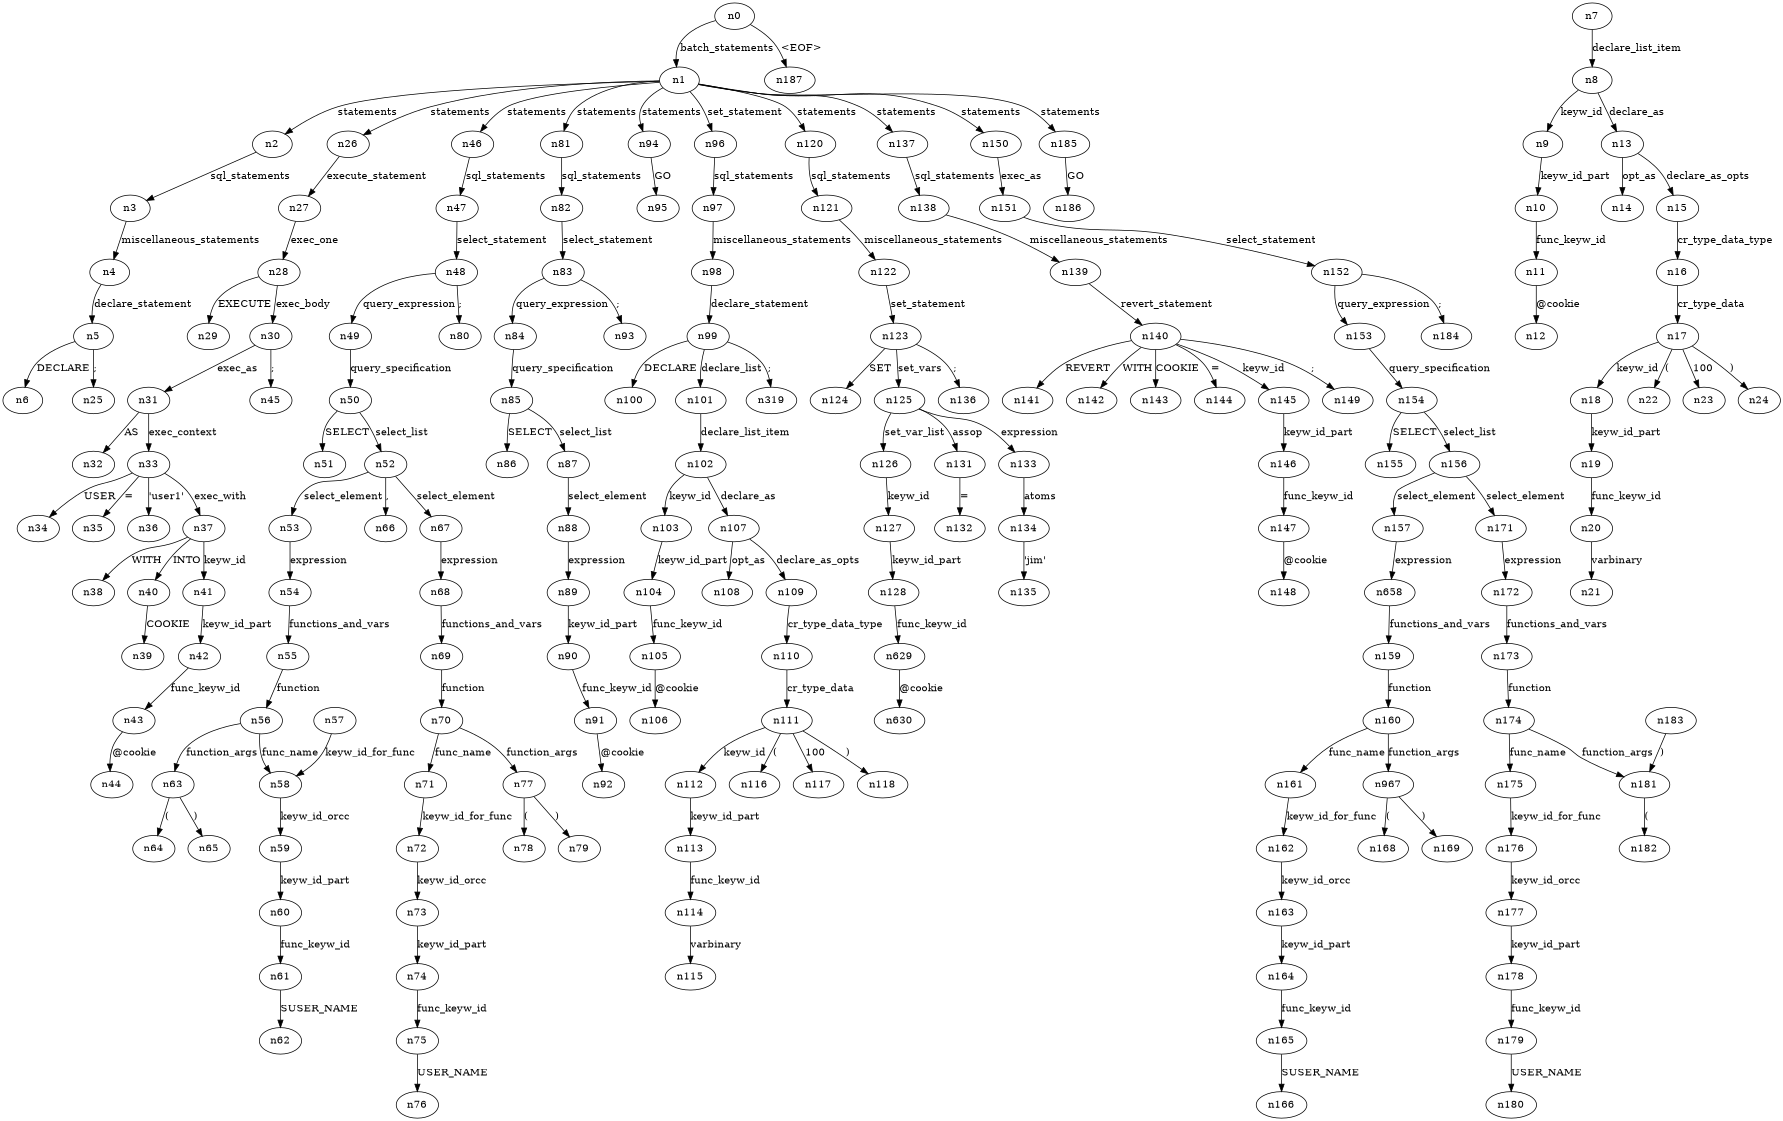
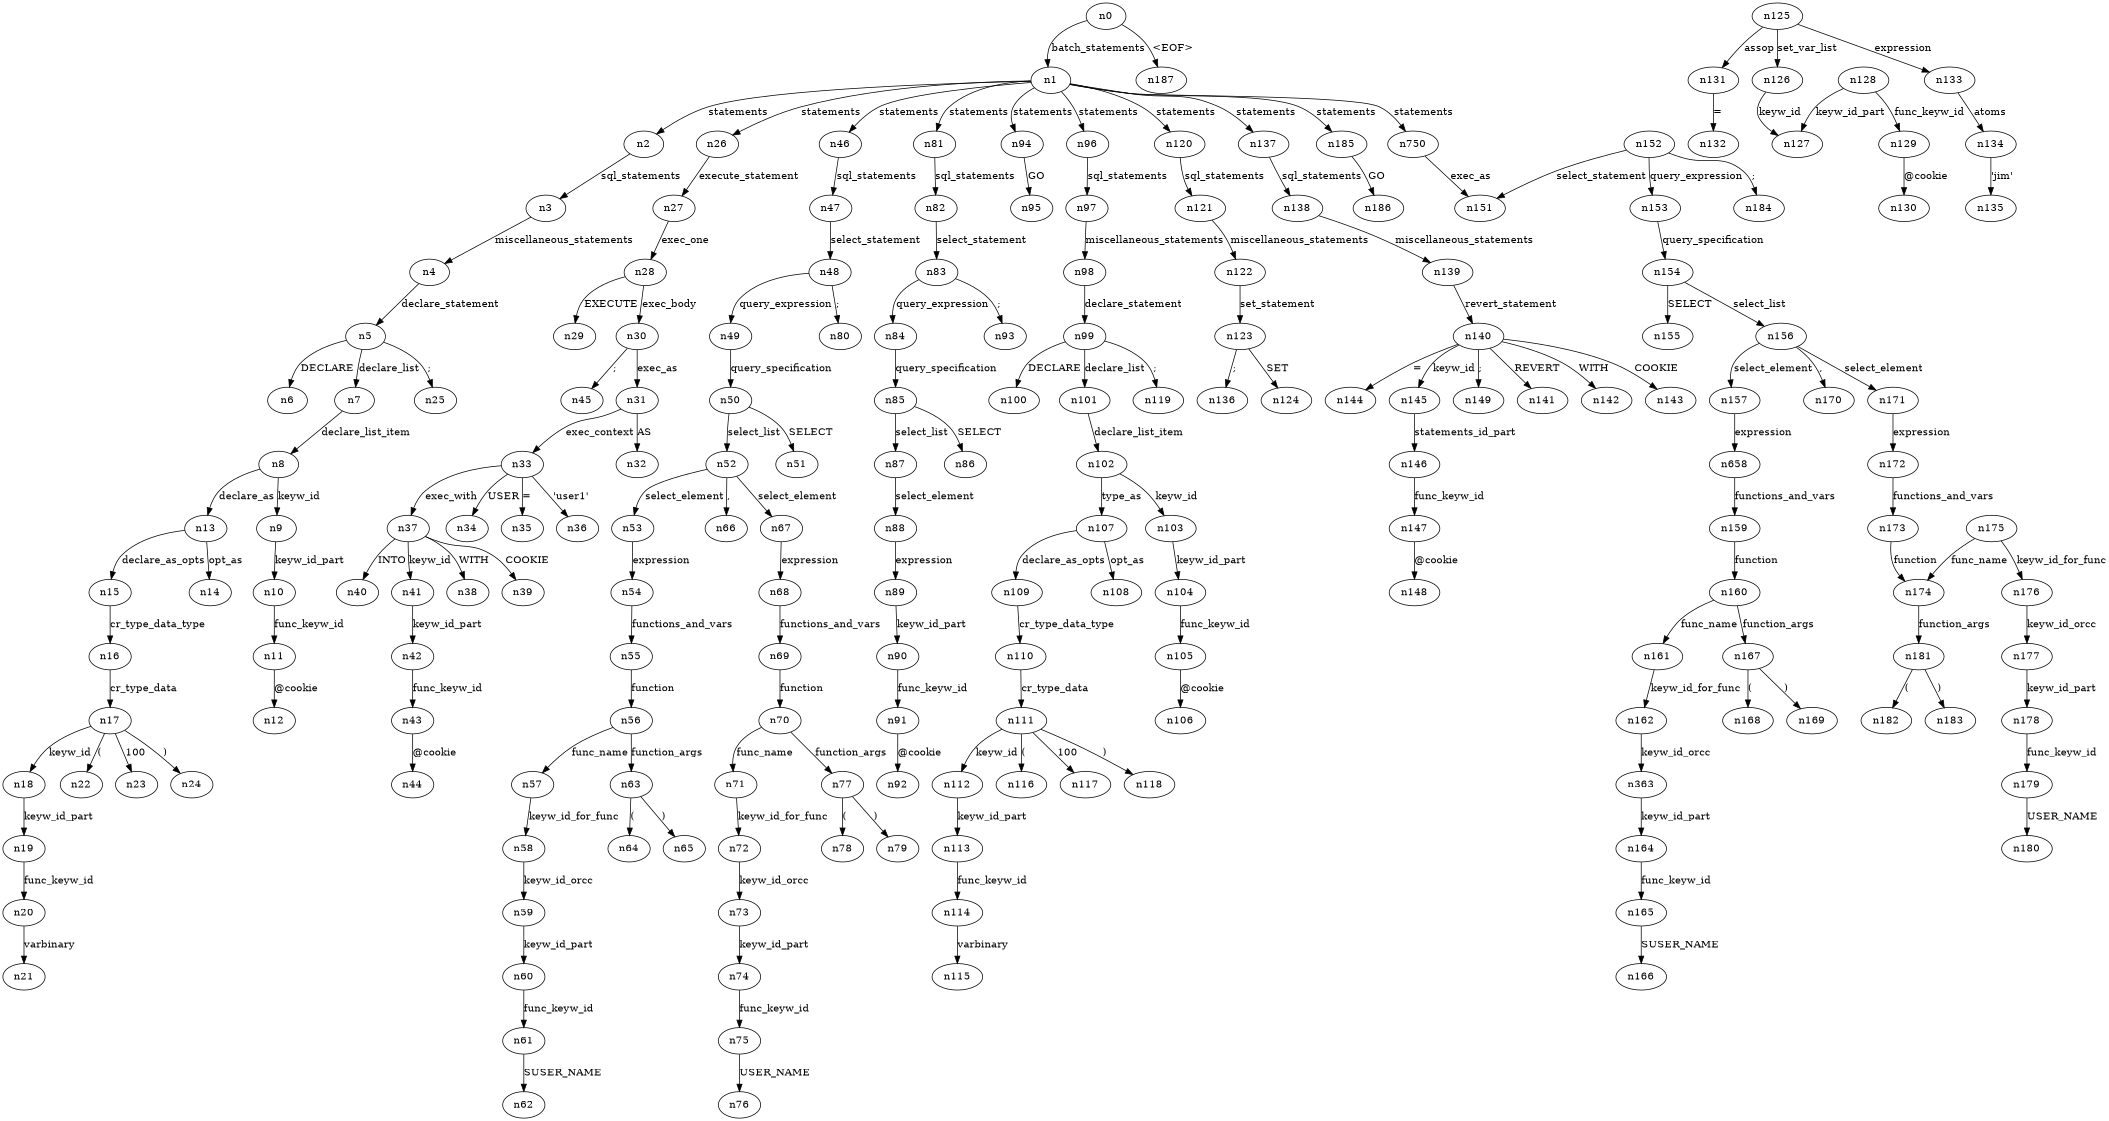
edge "n1" -> "n96": label "set_statement" -> "statements"
node "n150": label "n150" -> "n750"
edge "n151" -> "n152": reversed
edge "n5" -> "n7": added, label "declare_list"
edge "n123" -> "n125": removed, label "set_vars"
node "n319": label "n319" -> "n119"
node "n170": added
edge "n145" -> "n146": label "keyw_id_part" -> "statements_id_part"
edge "n102" -> "n107": label "declare_as" -> "type_as"
edge "n127" -> "n128": reversed
edge "n40" -> "n39": now "n37" -> "n39"
node "n629": label "n629" -> "n129"
node "n630": label "n630" -> "n130"
edge "n174" -> "n175": reversed
edge "n183" -> "n181": reversed
edge "n56" -> "n58": now "n56" -> "n57"
node "n967": label "n967" -> "n167"
node "n163": label "n163" -> "n363"
